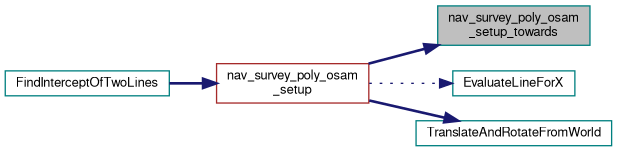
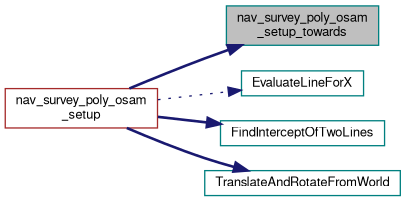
edge "FindInterceptOfTwoLines" -> "nav_survey_poly_osam _setup": reversed
